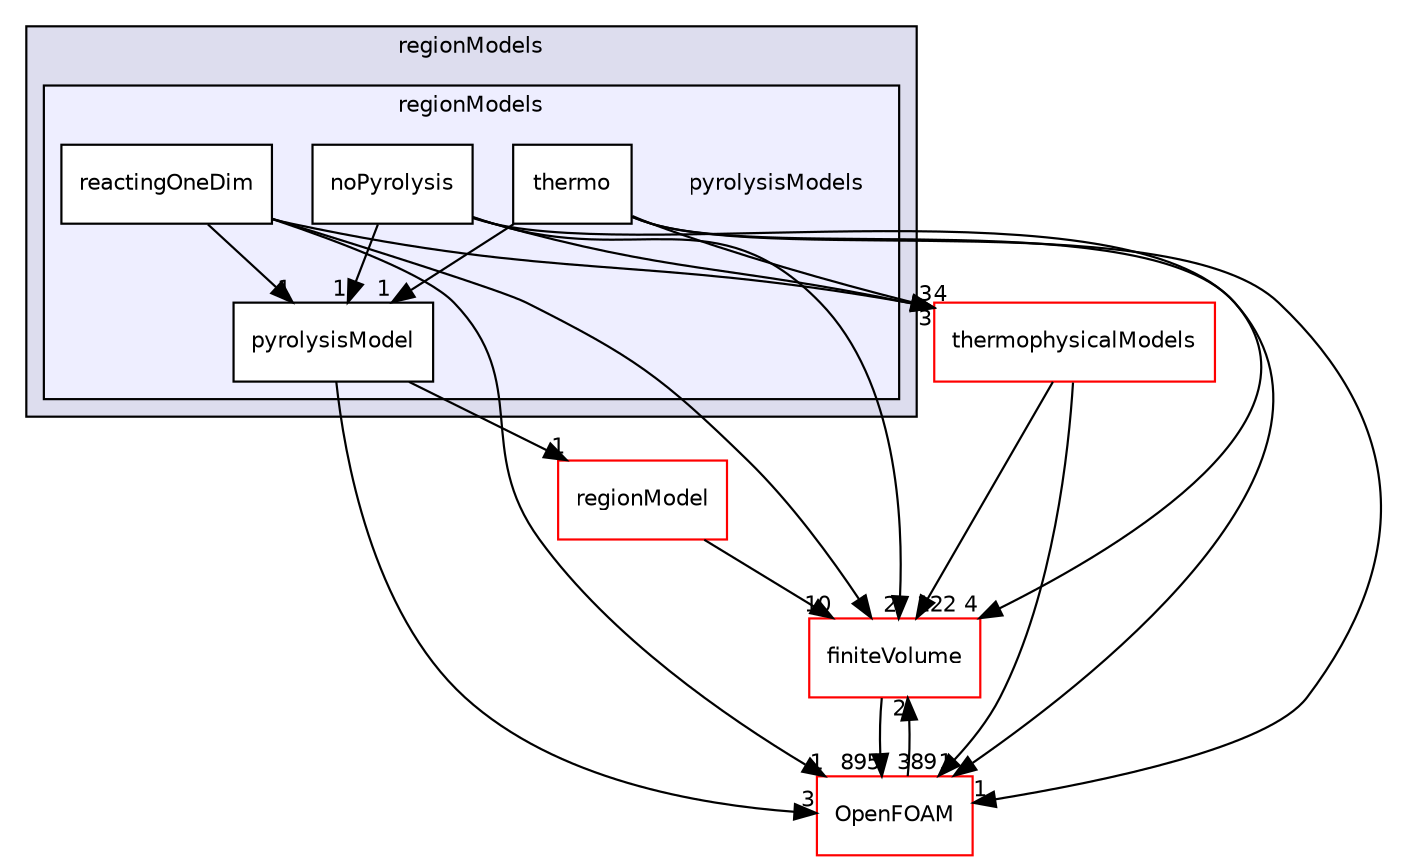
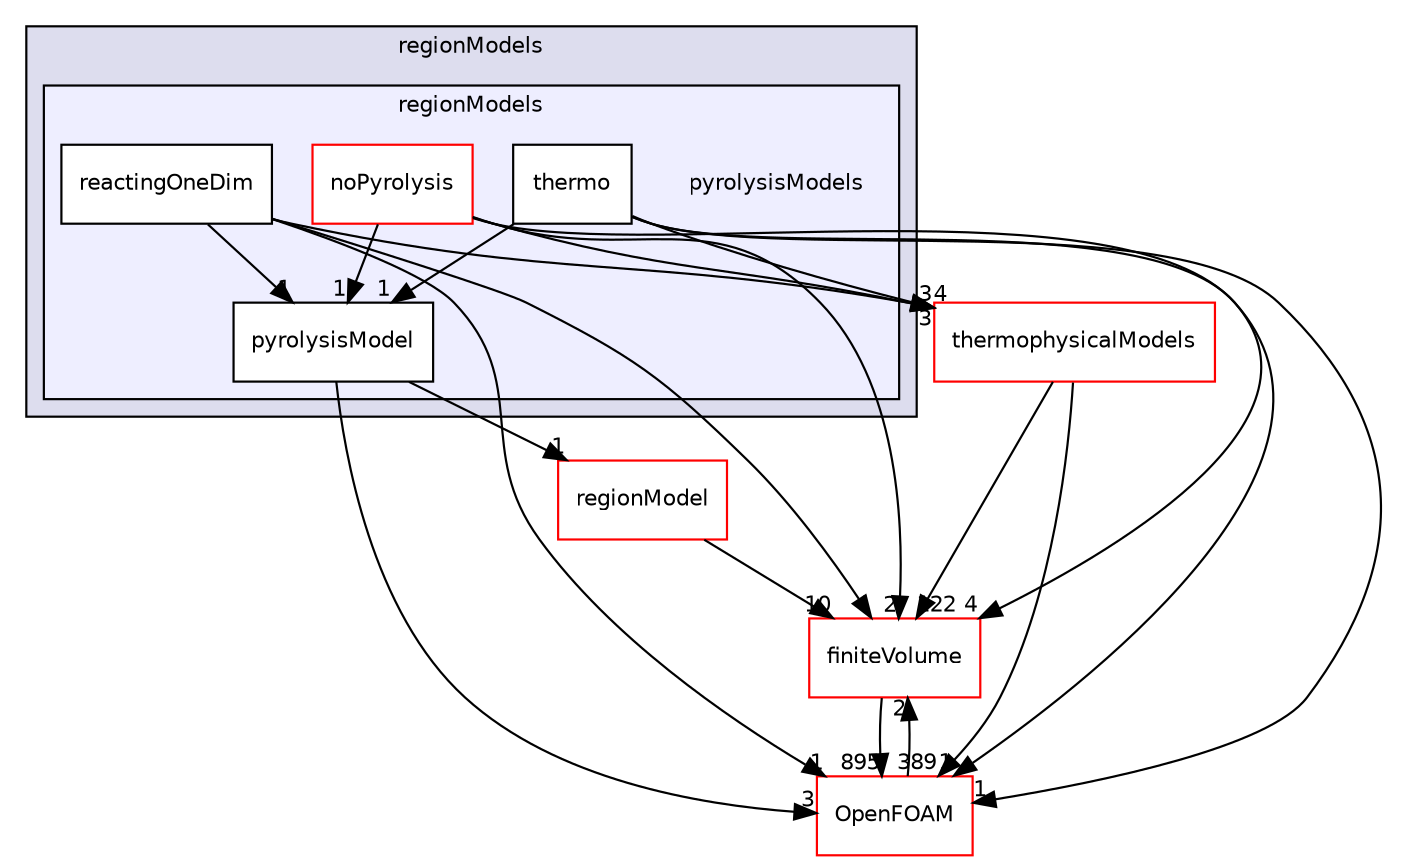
node "noPyrolysis": color black -> red
